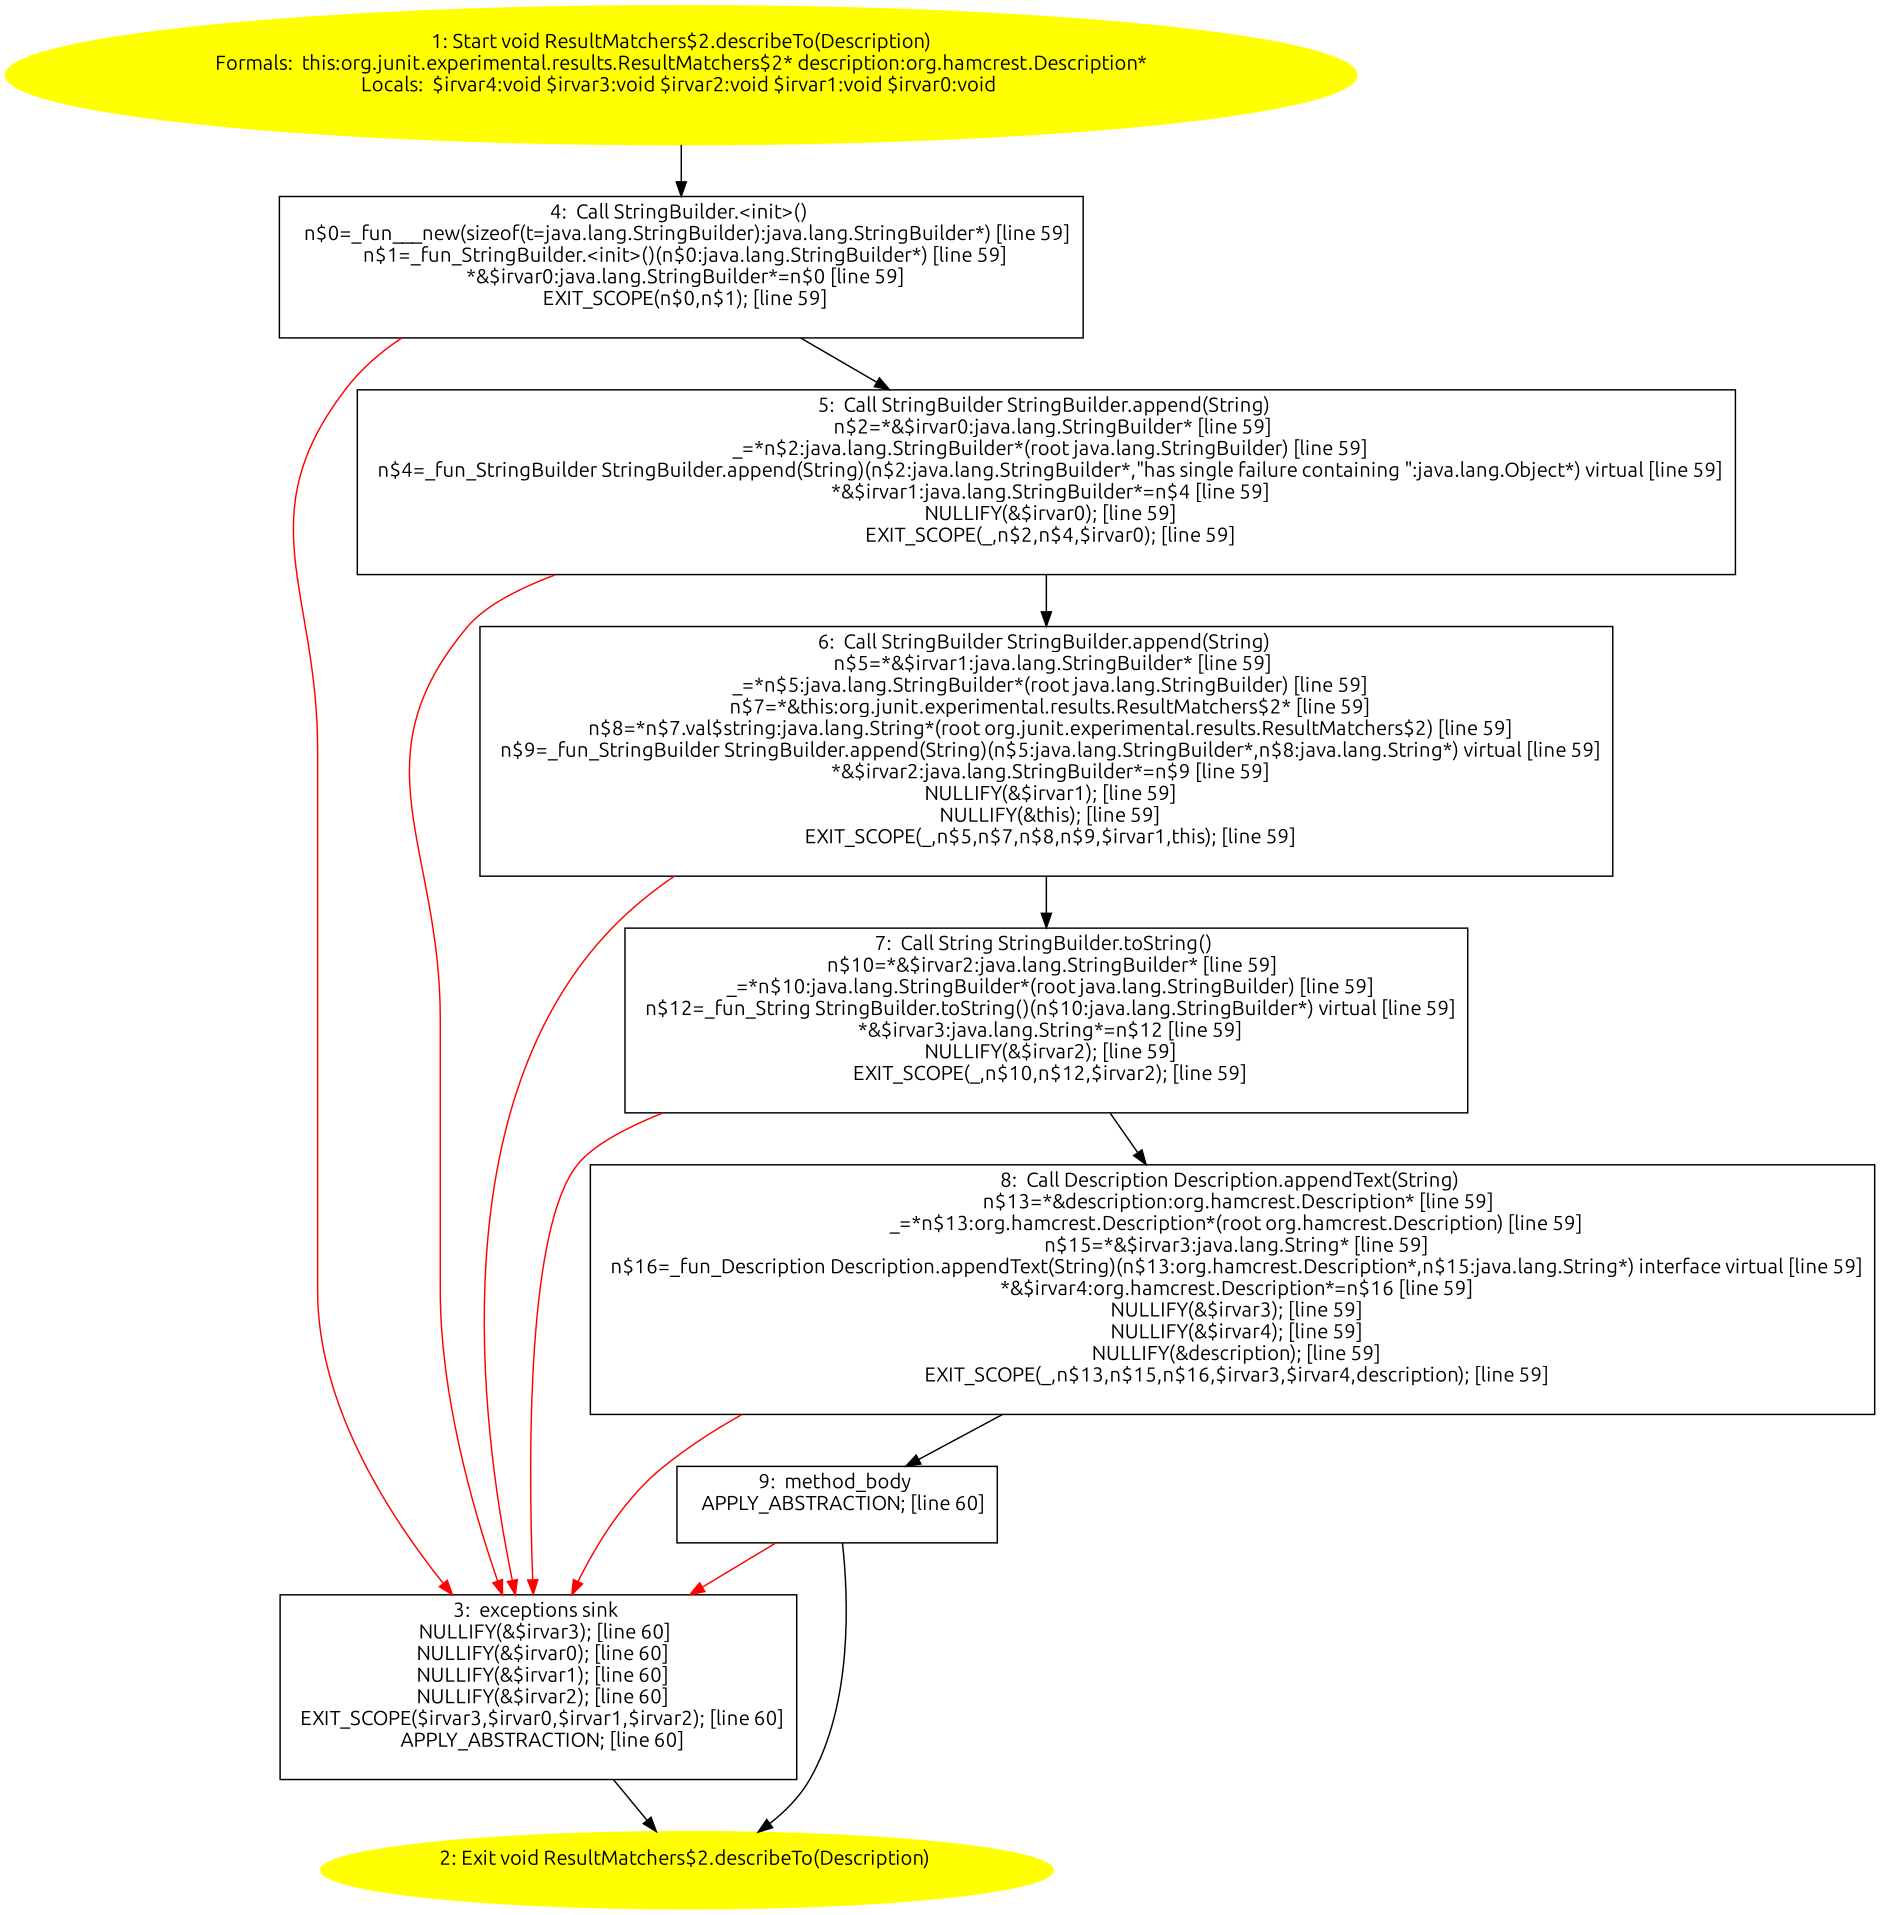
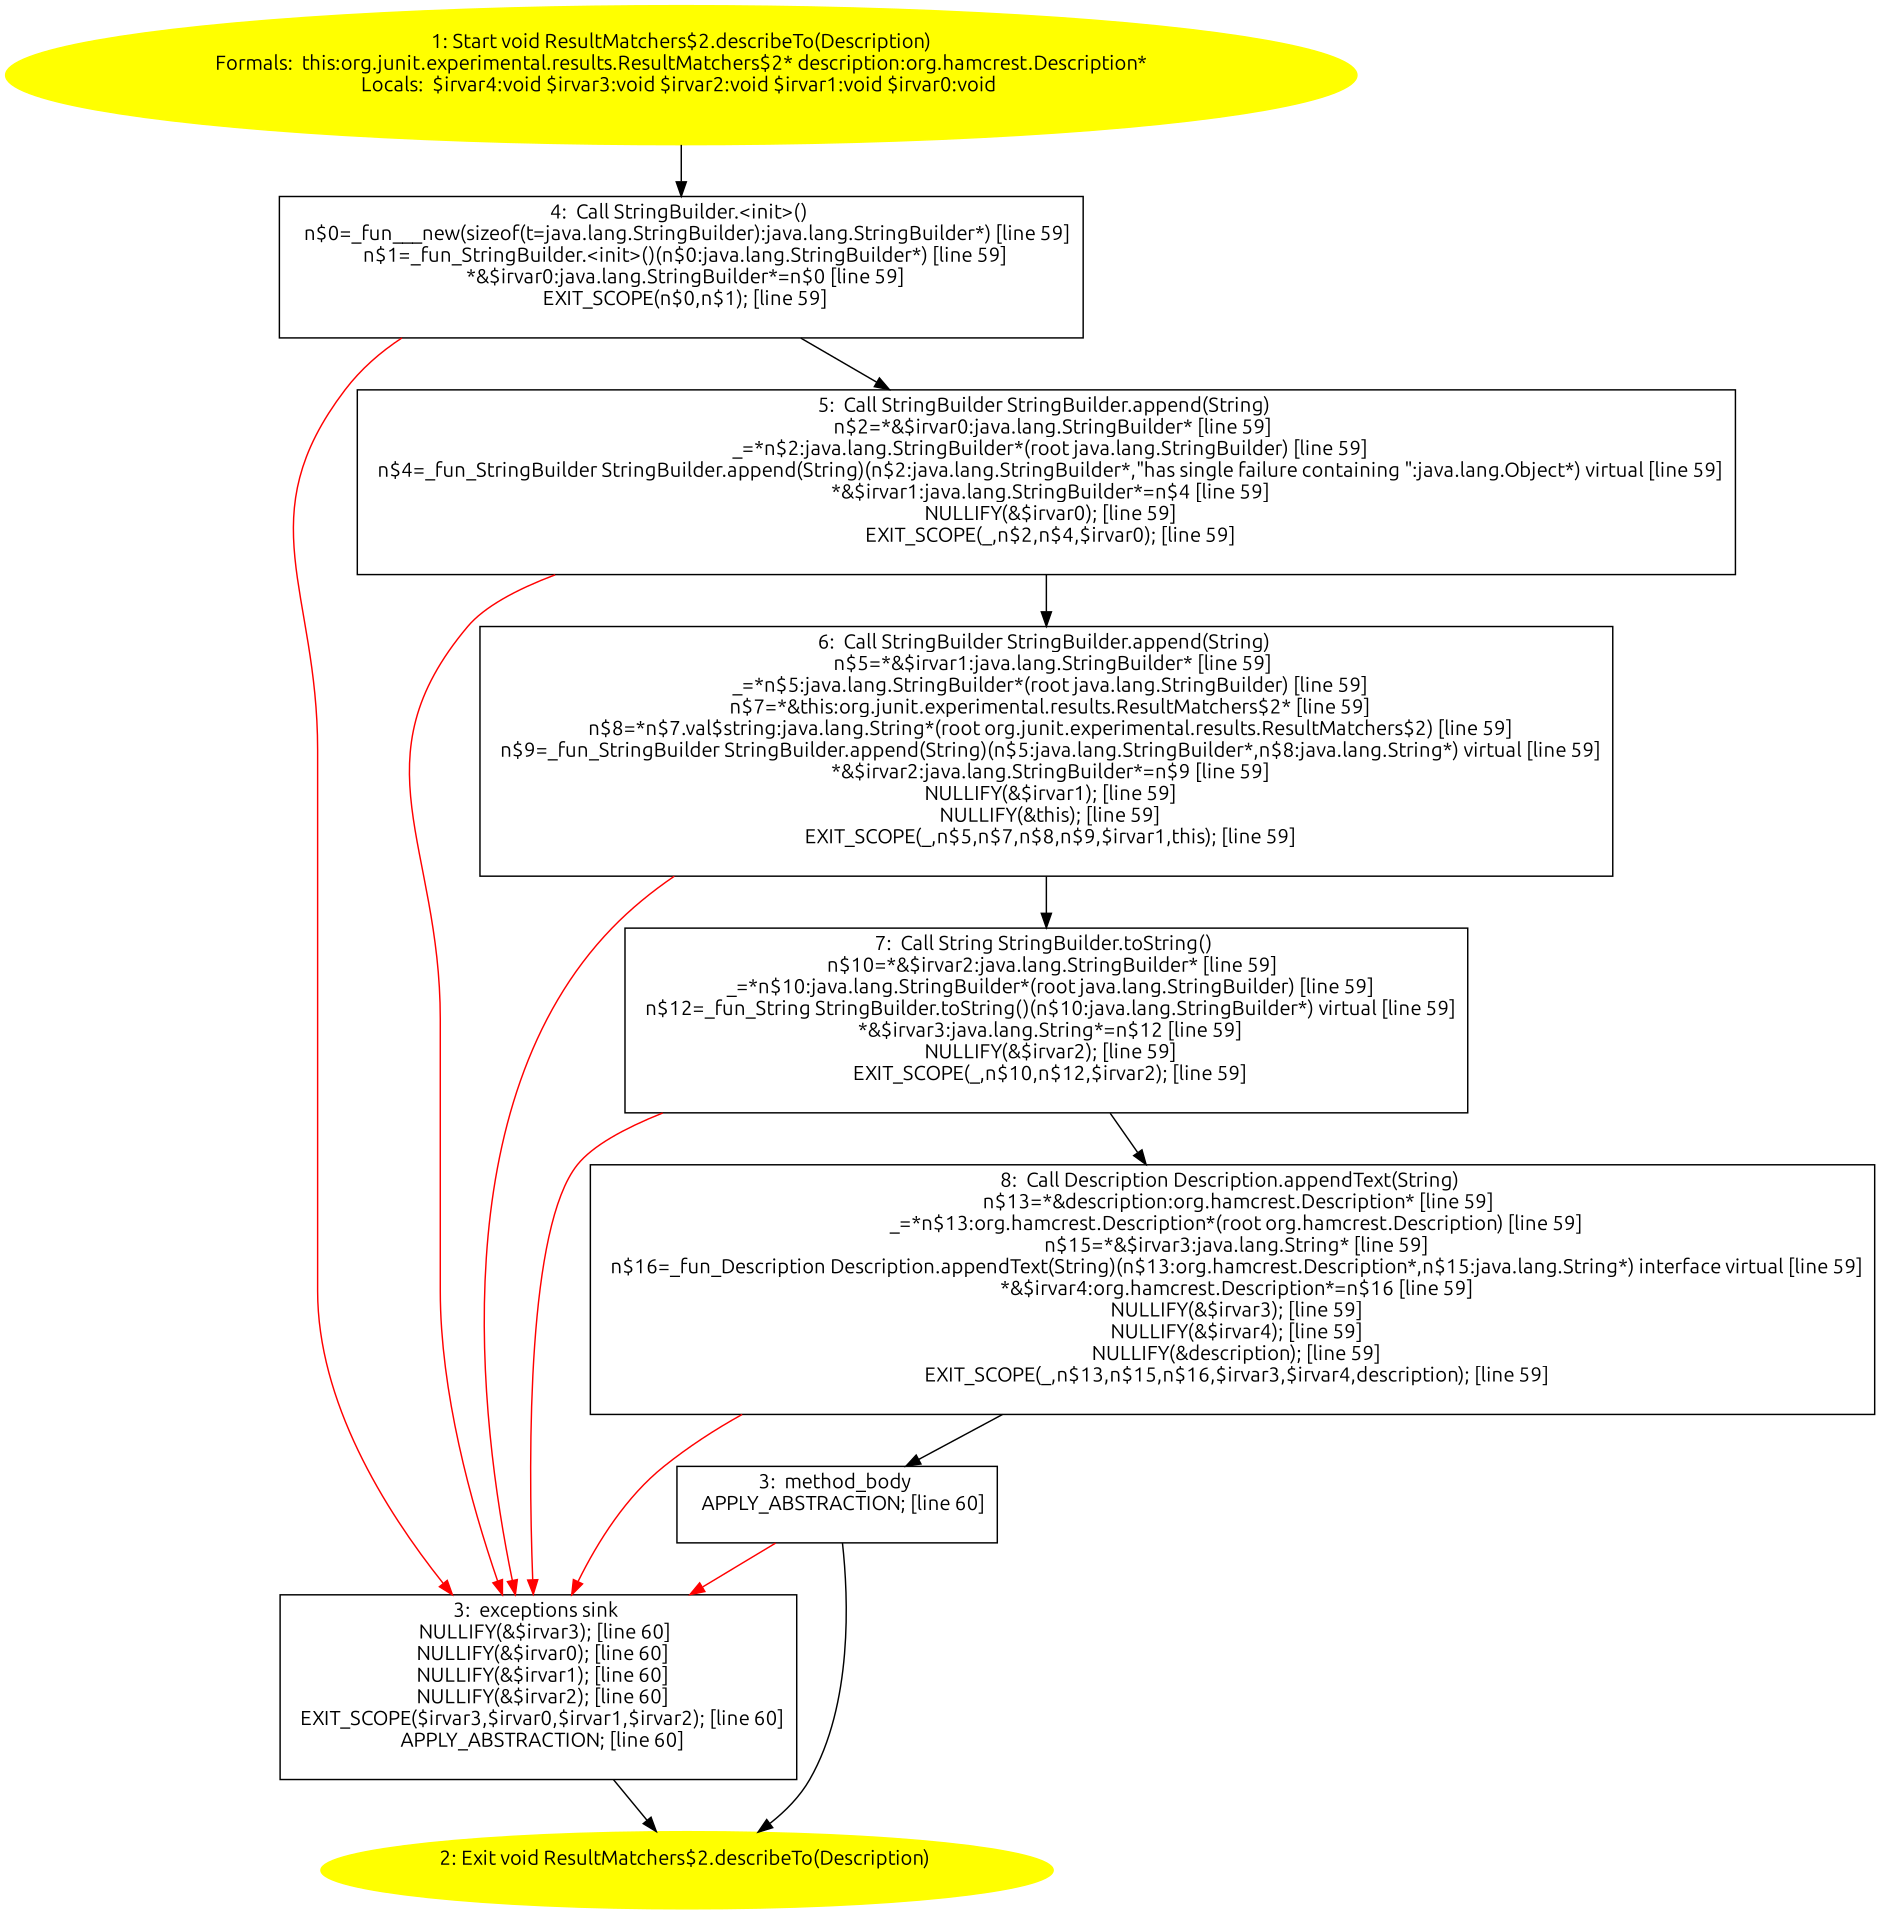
node "9:  method_body APPLY_ABSTRACTION; [line 60]": label "9:  method_body APPLY_ABSTRACTION; [line 60]" -> "3:  method_body APPLY_ABSTRACTION; [line 60]"
